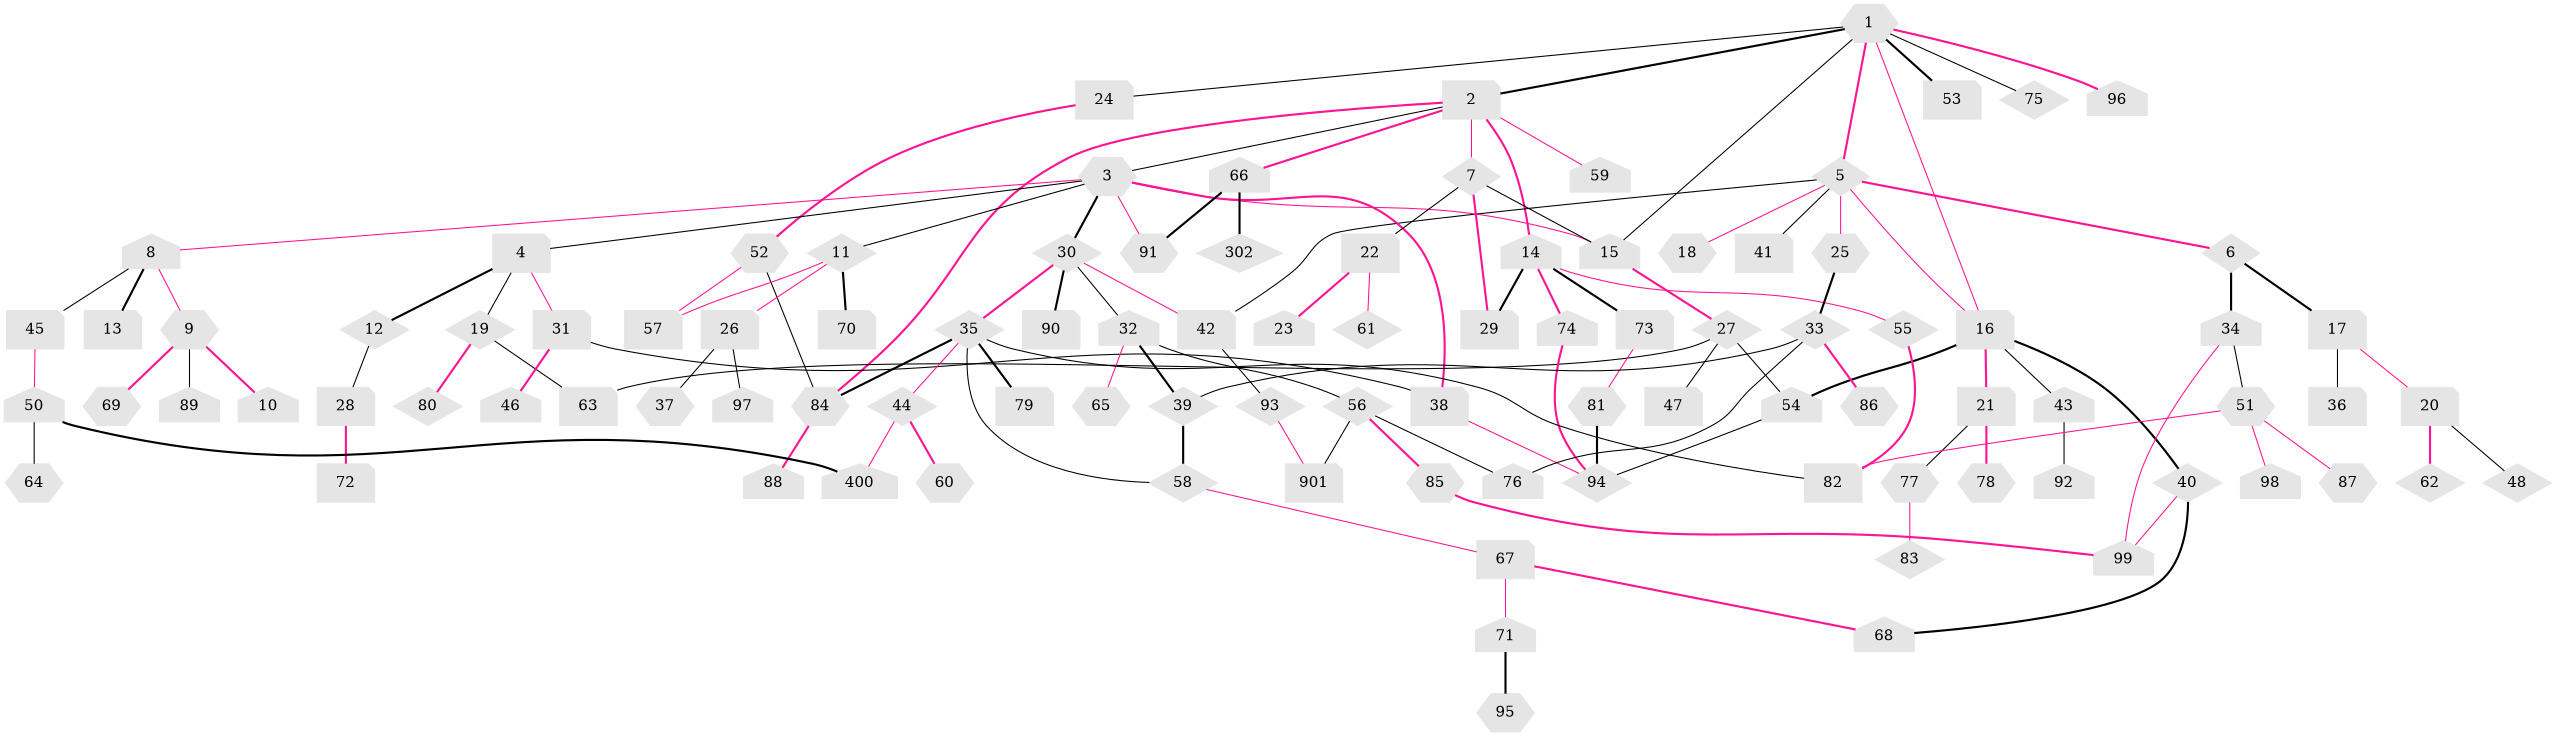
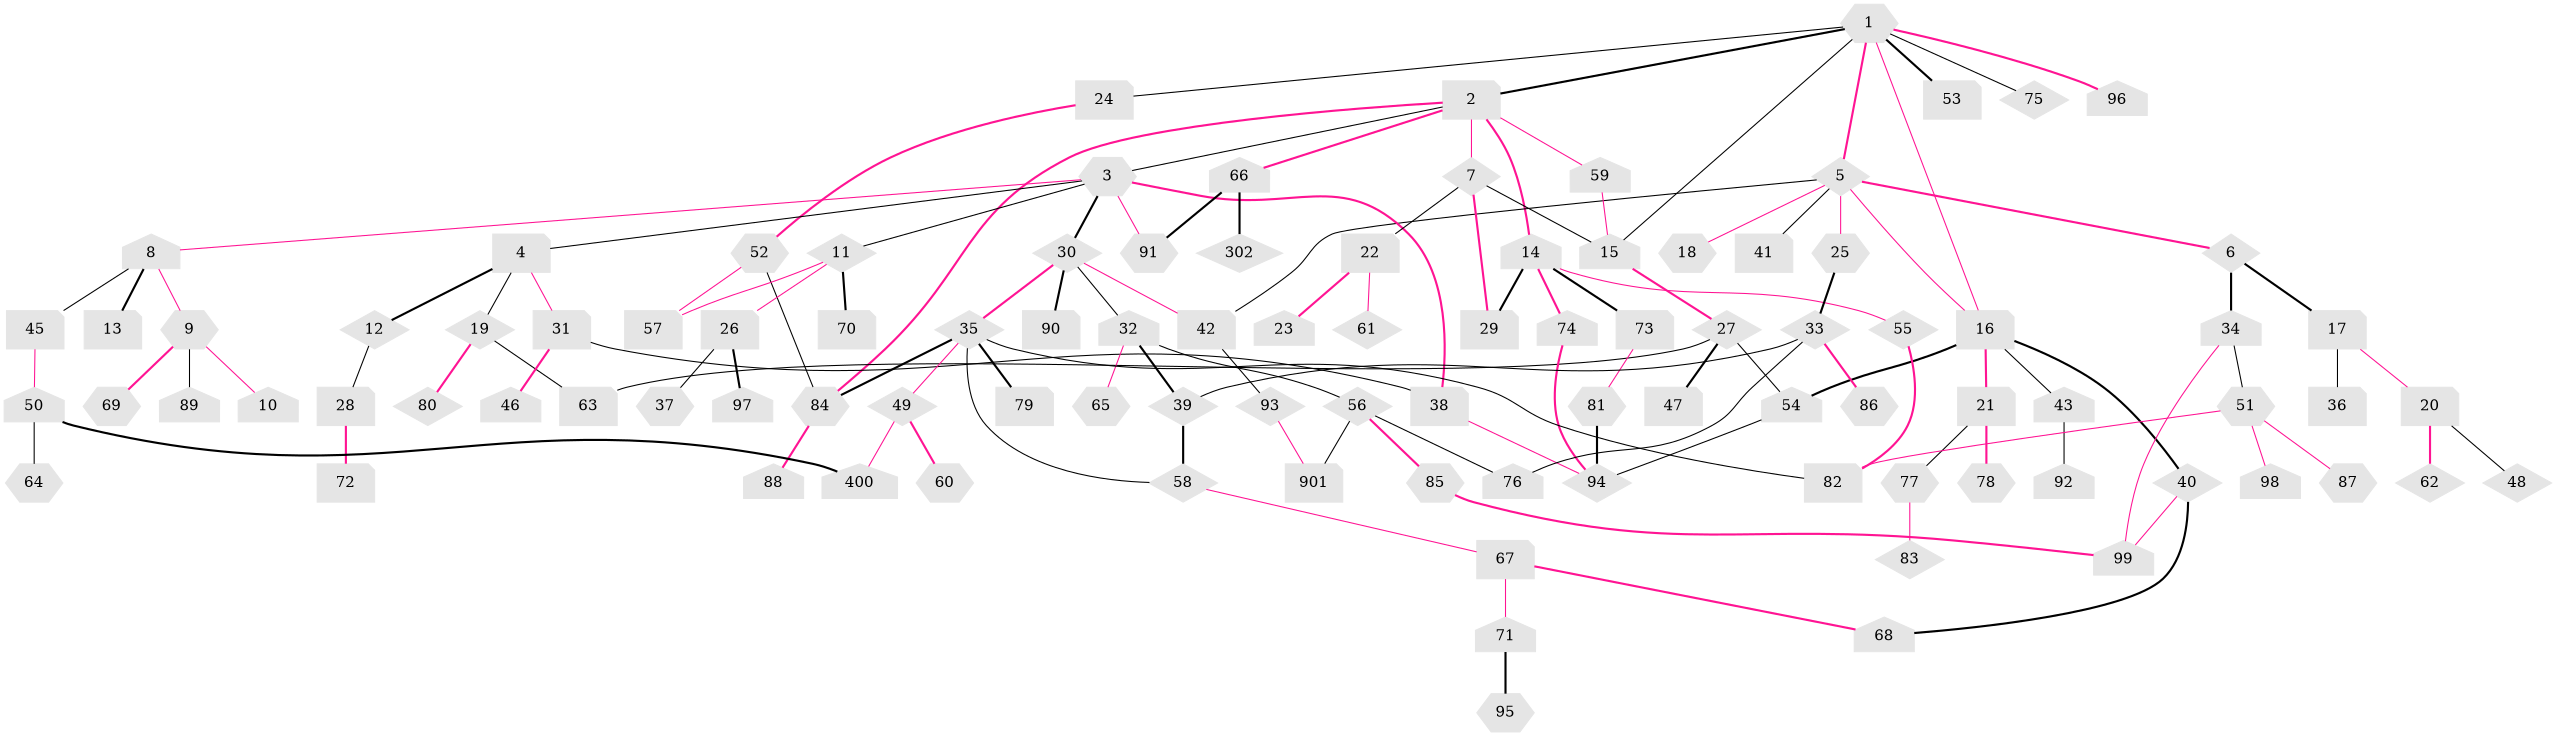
edge "3" -- "15": now "59" -- "15"
edge "26" -- "97": style solid -> bold
edge "27" -- "47": style solid -> bold
edge "9" -- "10": style bold -> solid
node "44": label "44" -> "49"
